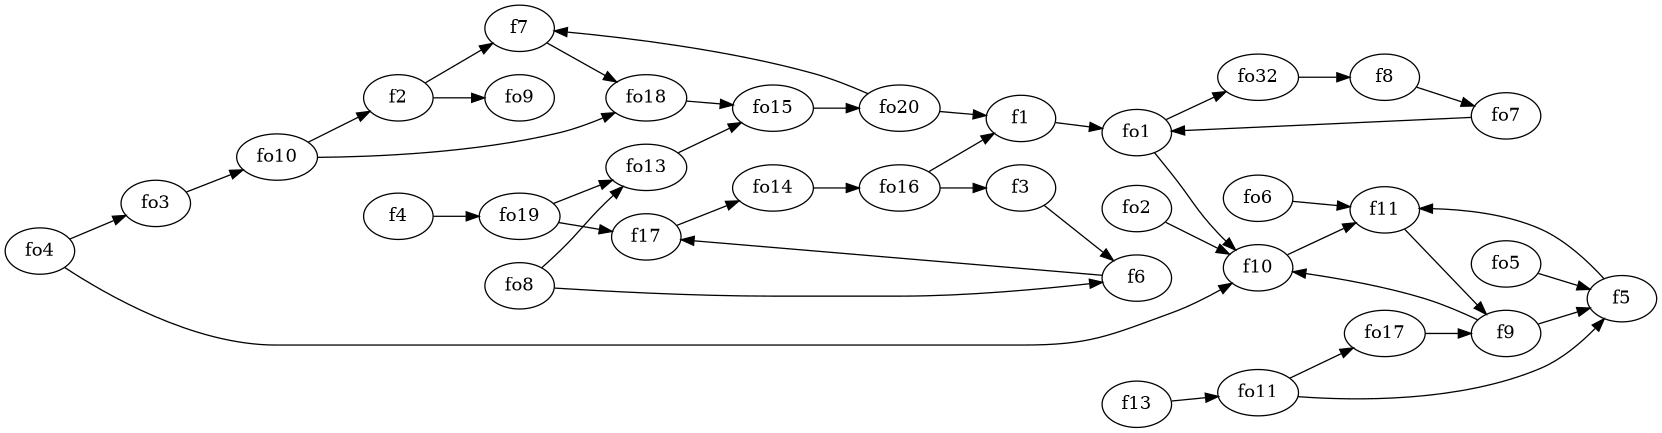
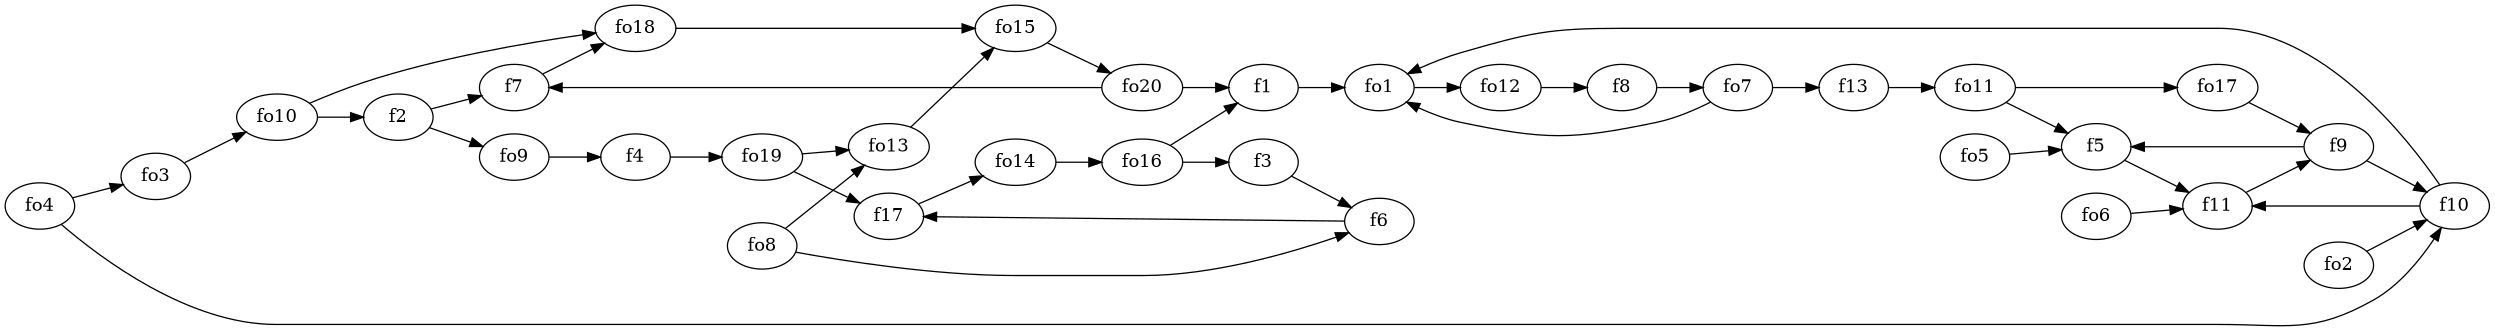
node "fo32": label "fo32" -> "fo12"
edge "fo7" -> "f13": added
edge "fo9" -> "f4": added
edge "fo1" -> "f10": reversed
